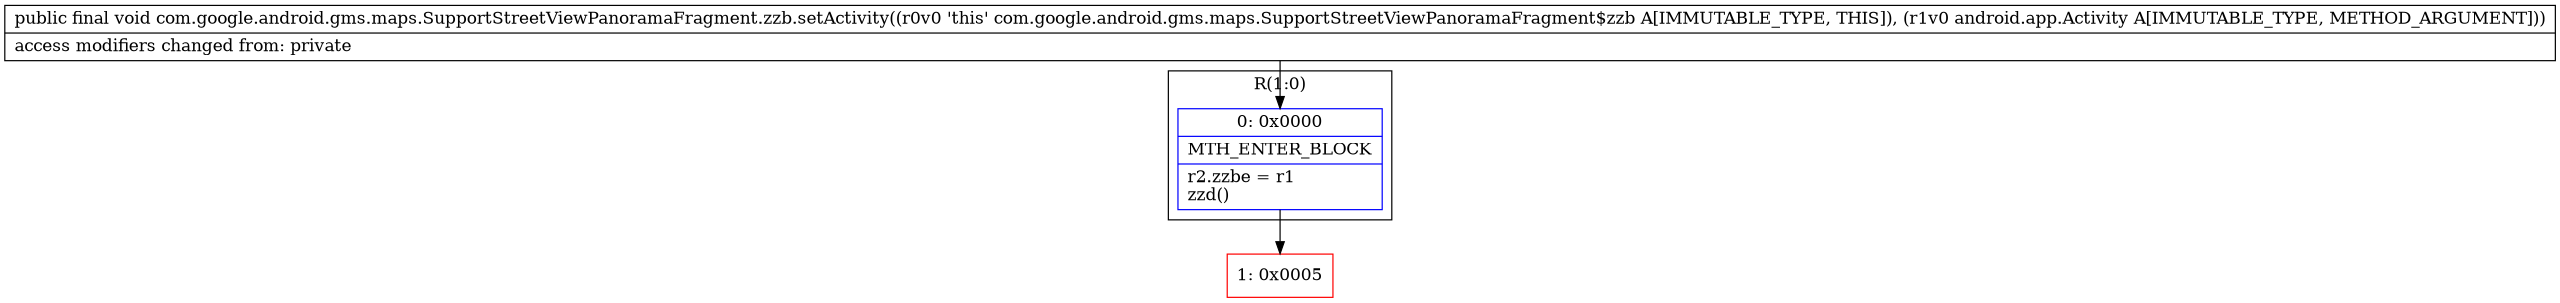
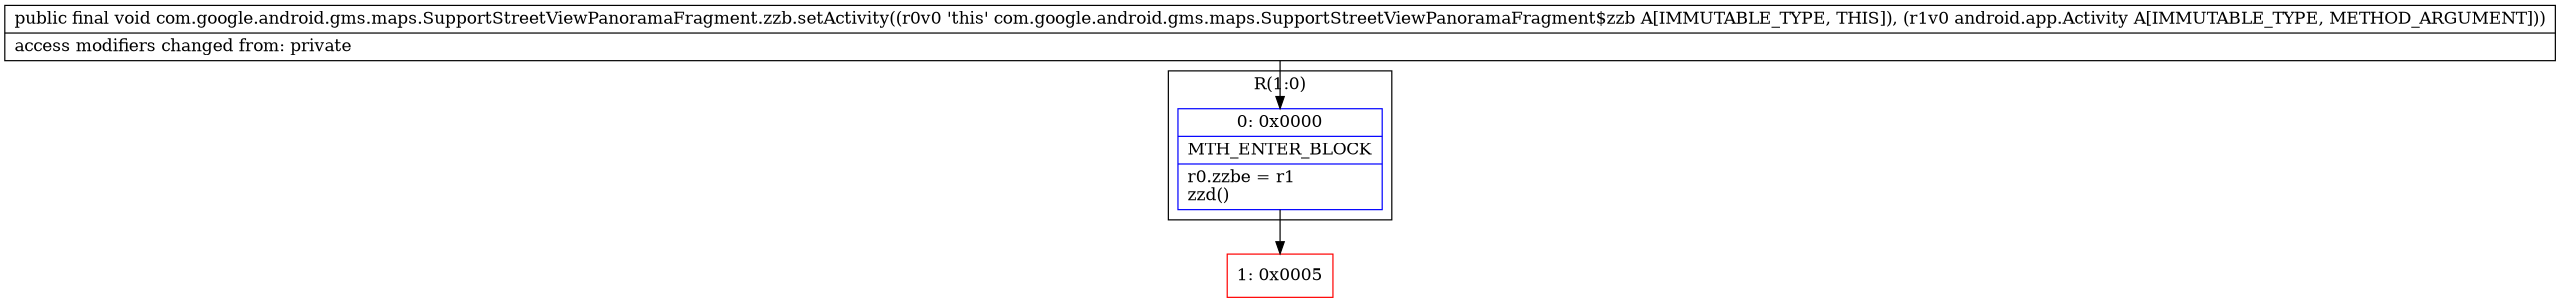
node "0: 0x0000": text "r2.zzbe = r1" -> "r0.zzbe = r1"
